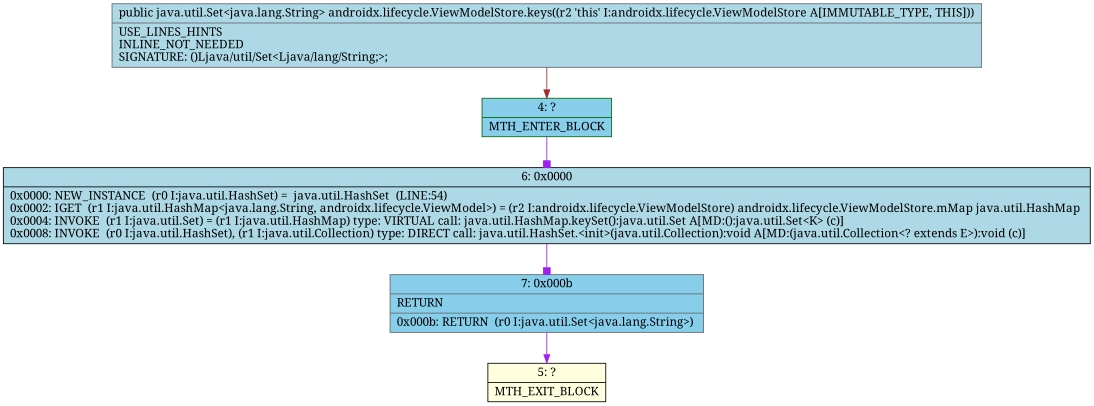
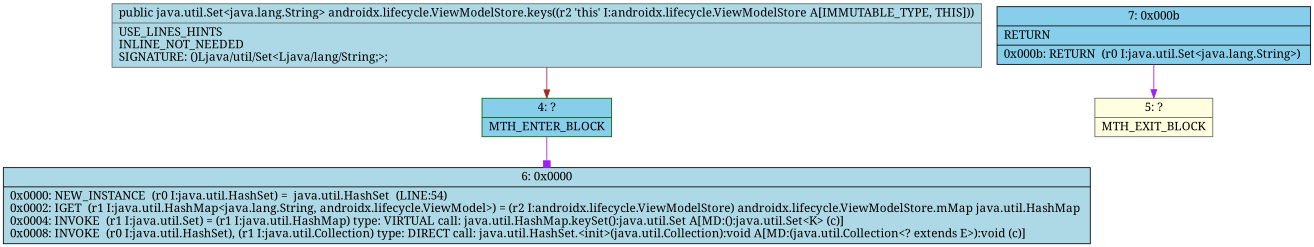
edge "6: 0x0000" -> "7: 0x000b": removed
node "7: 0x000b": color gray40 -> black
node "5: ?": color black -> gray40
